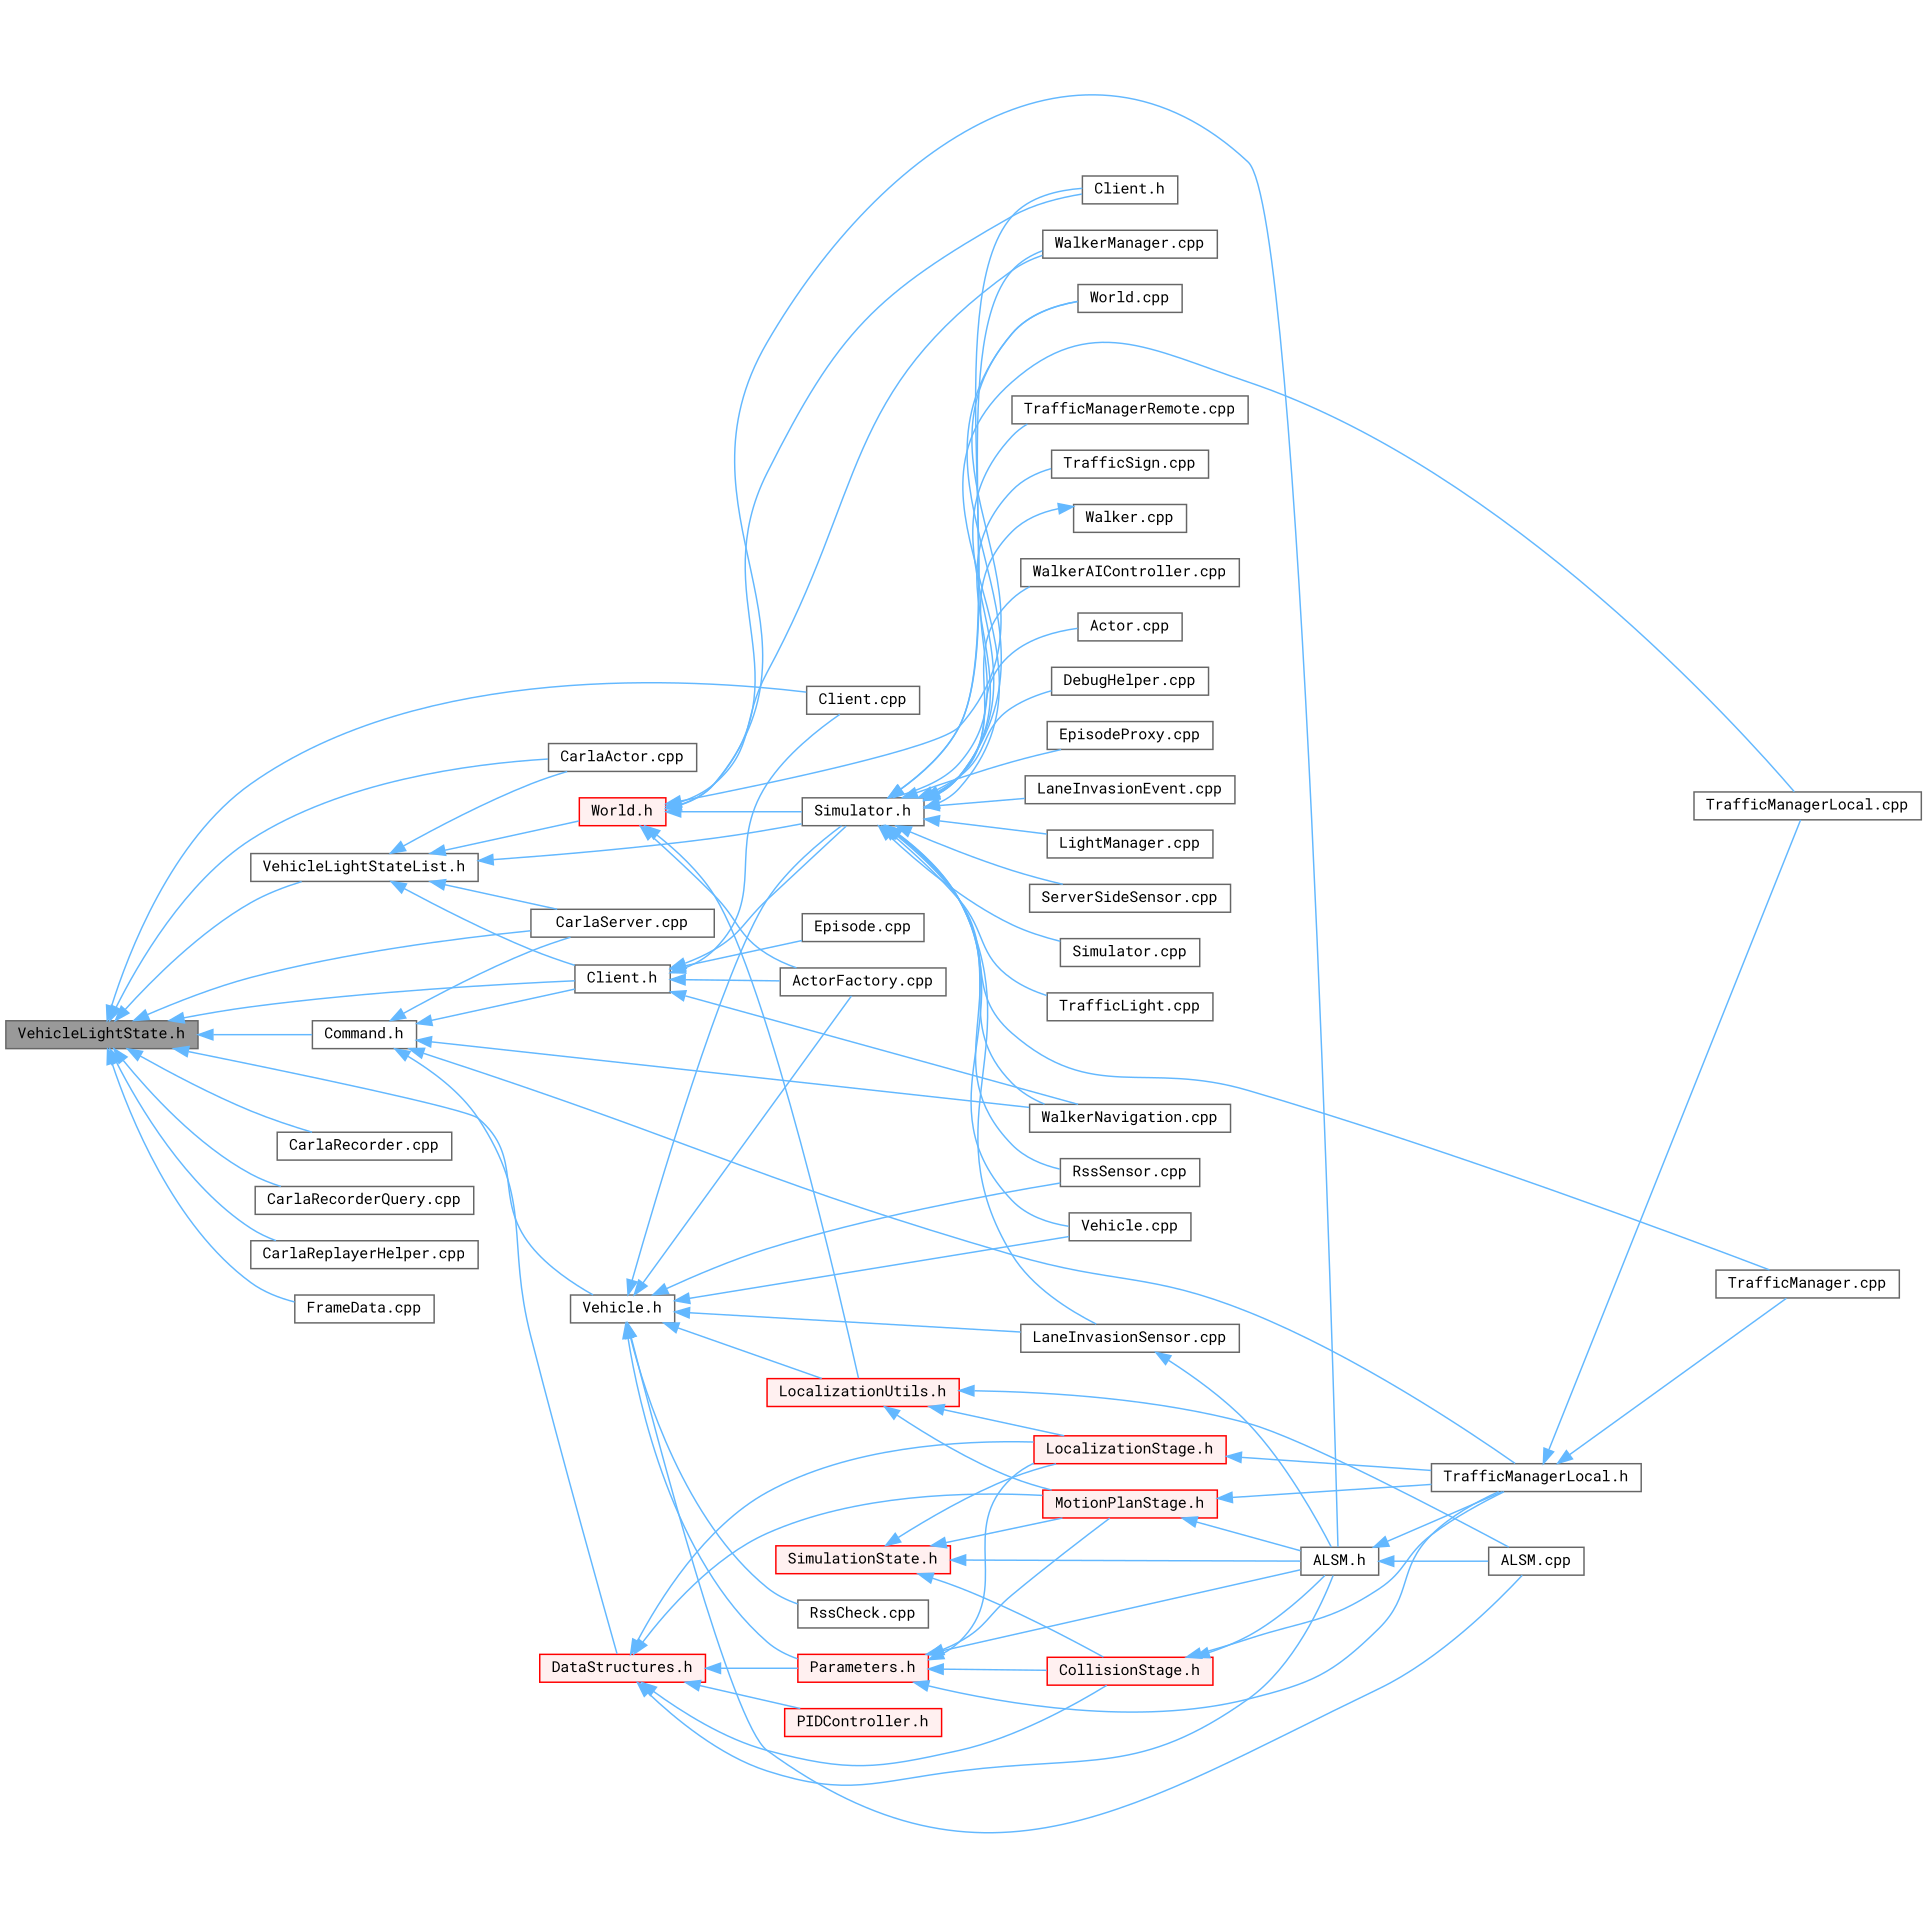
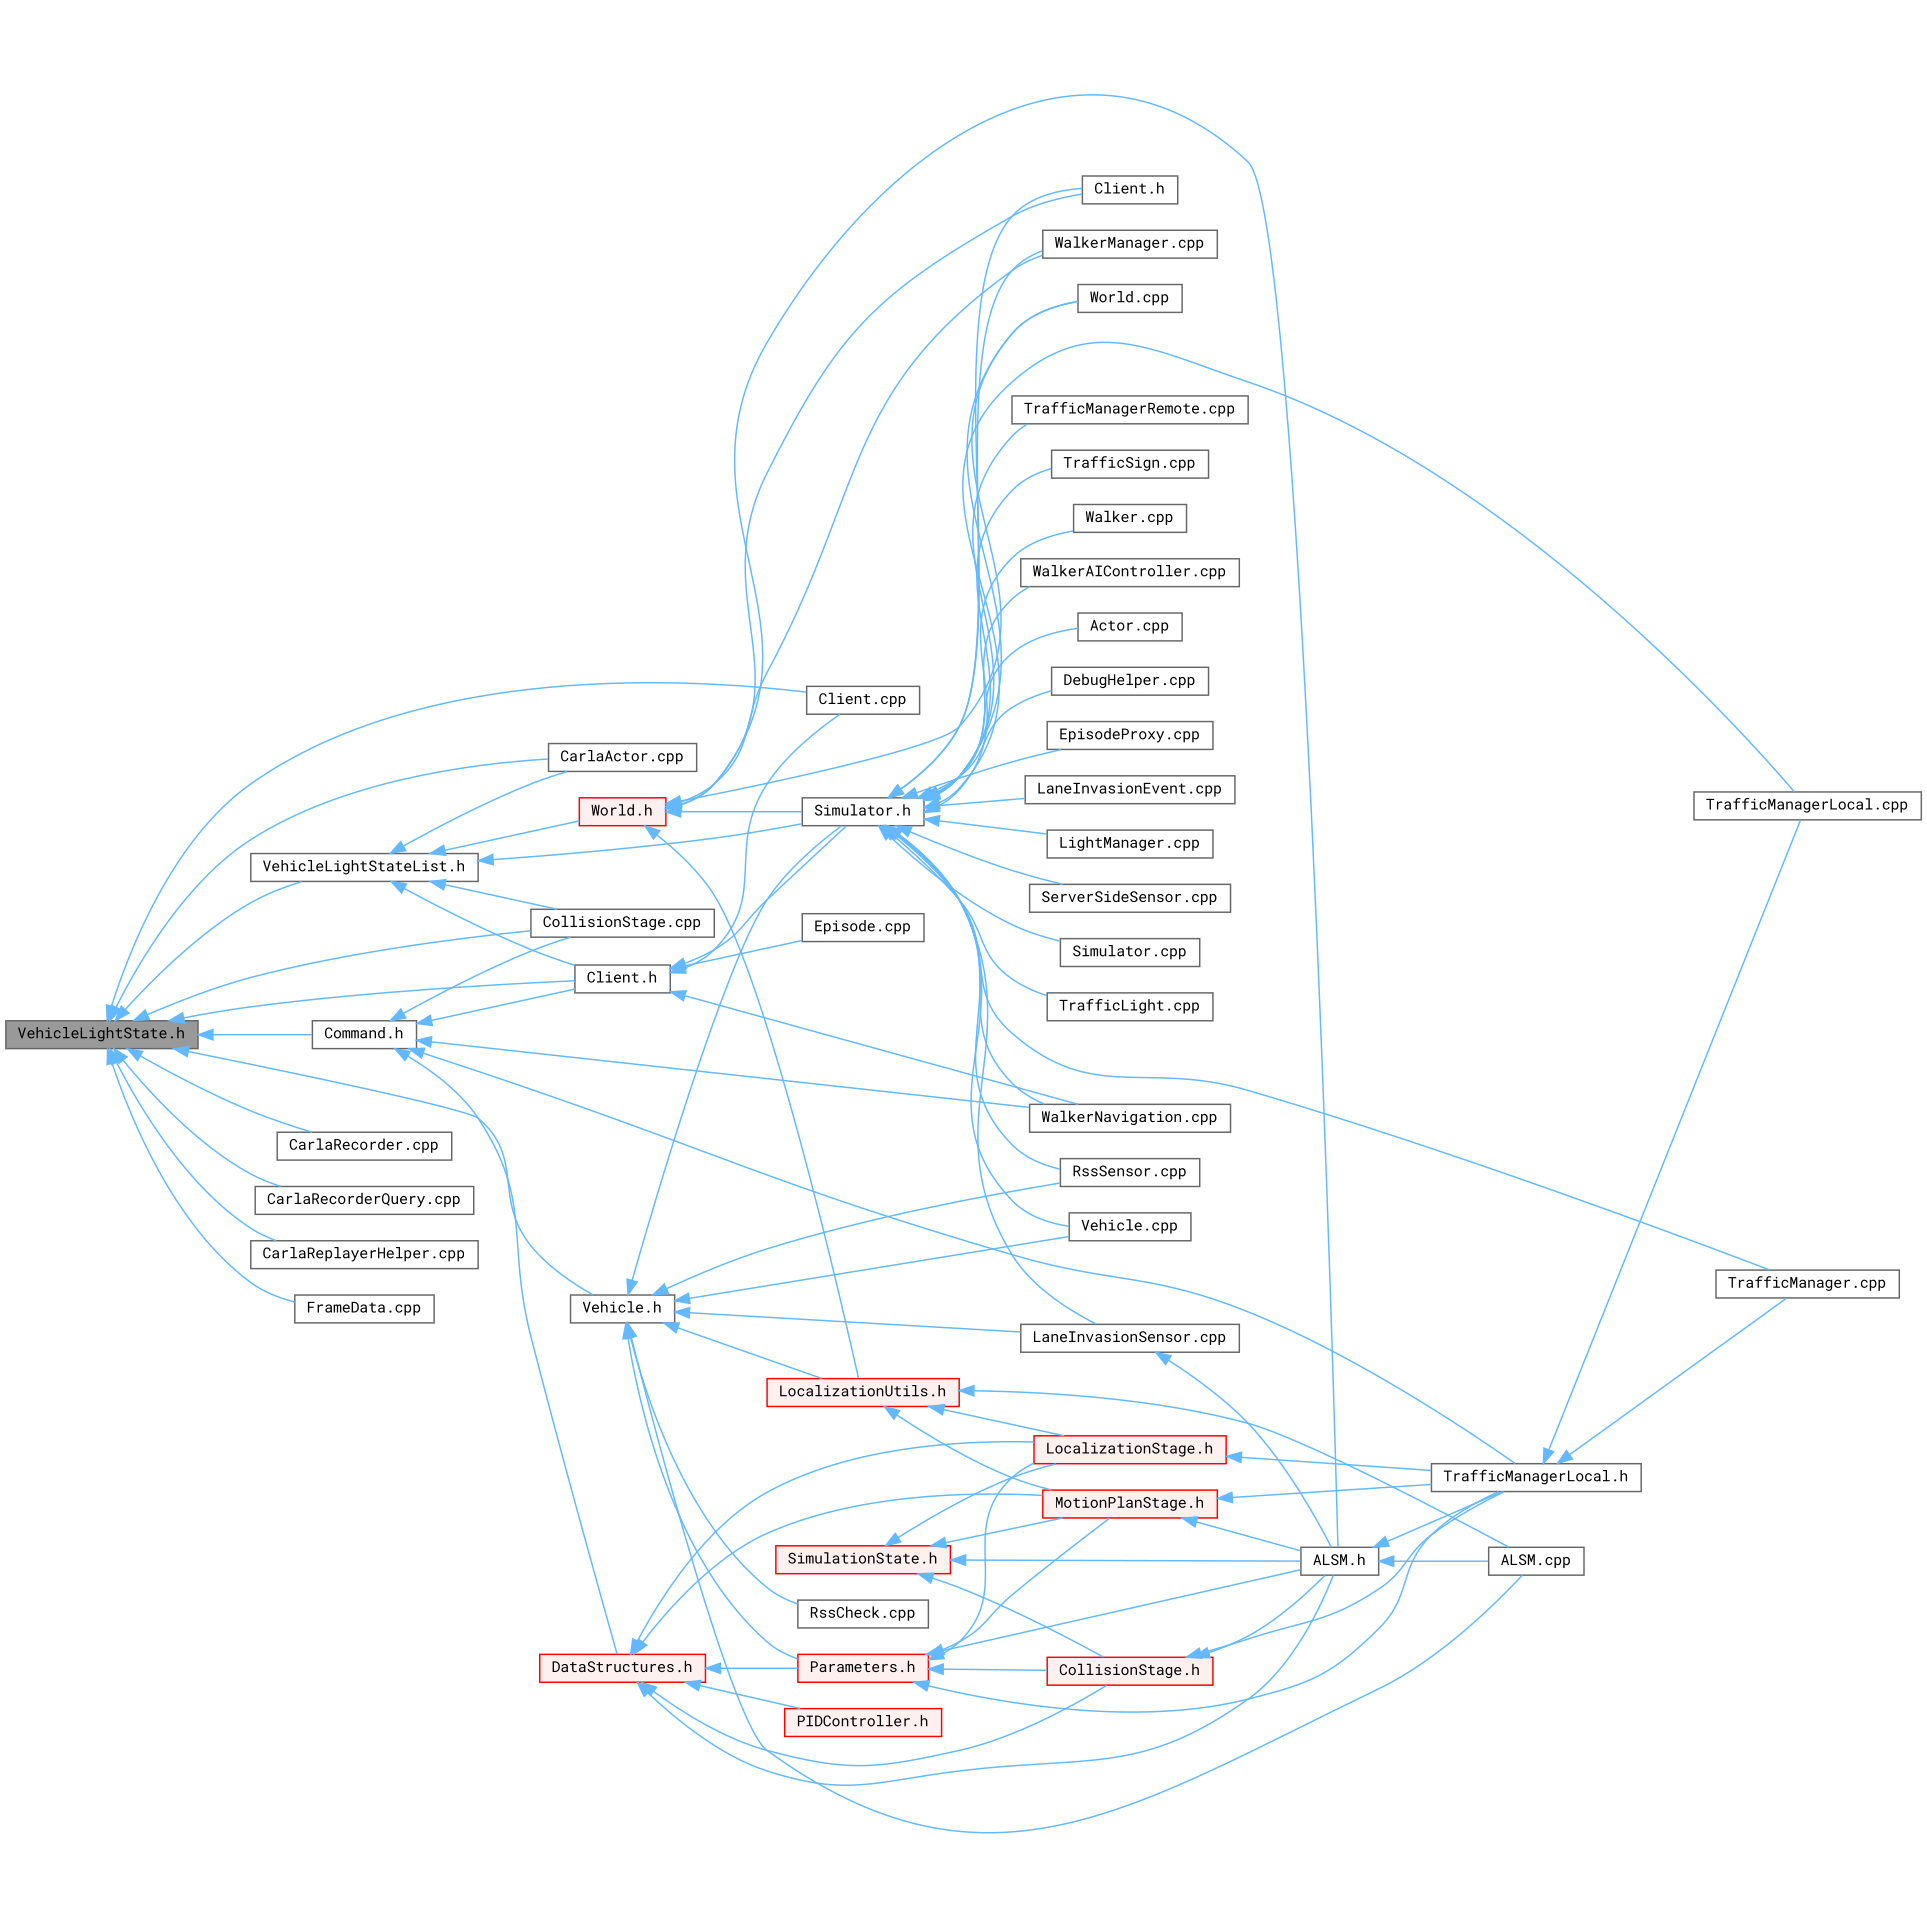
edge "Simulator.h" -> "Walker.cpp": reversed
node "CarlaServer.cpp": label "CarlaServer.cpp" -> "CollisionStage.cpp"
node "ActorFactory.cpp": removed
